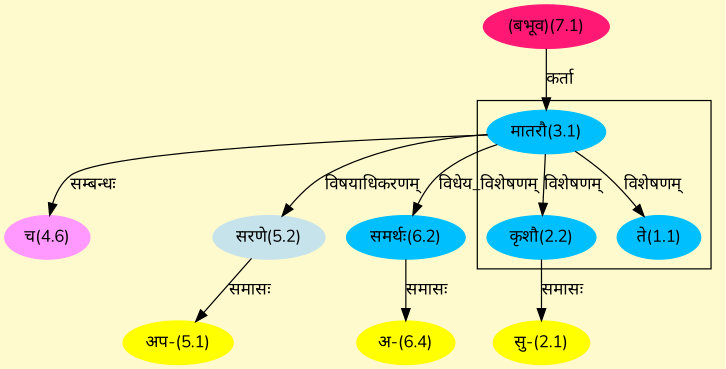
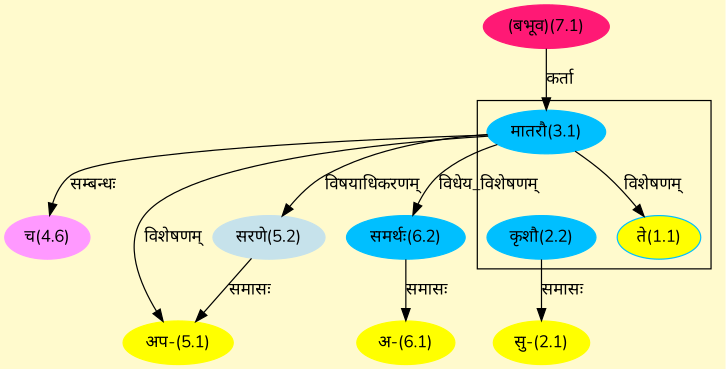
edge "मातरौ(3.1)" -> "कृशौ(2.2)": now "मातरौ(3.1)" -> "अप-(5.1)"
node "ते(1.1)": fillcolor #00bfff -> #ffff00
node "अ-(6.4)": label "अ-(6.4)" -> "अ-(6.1)"
